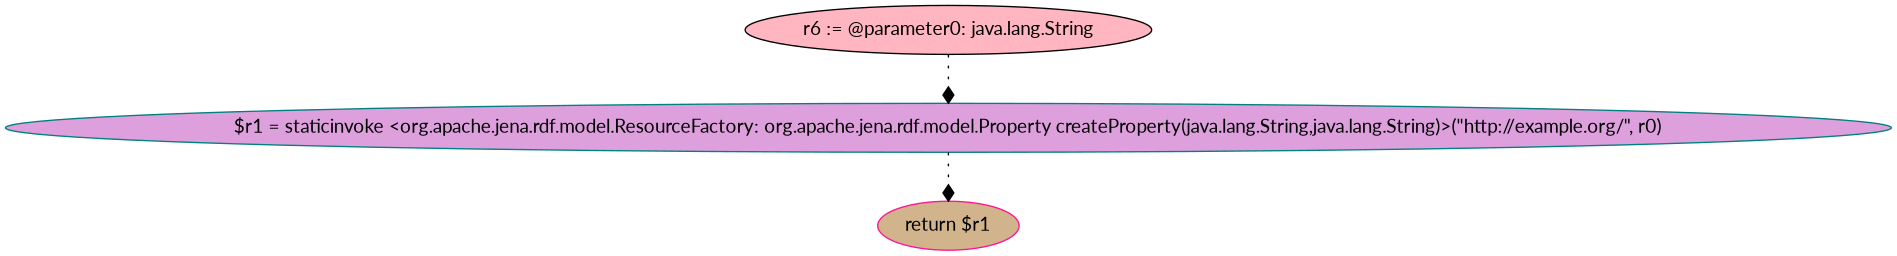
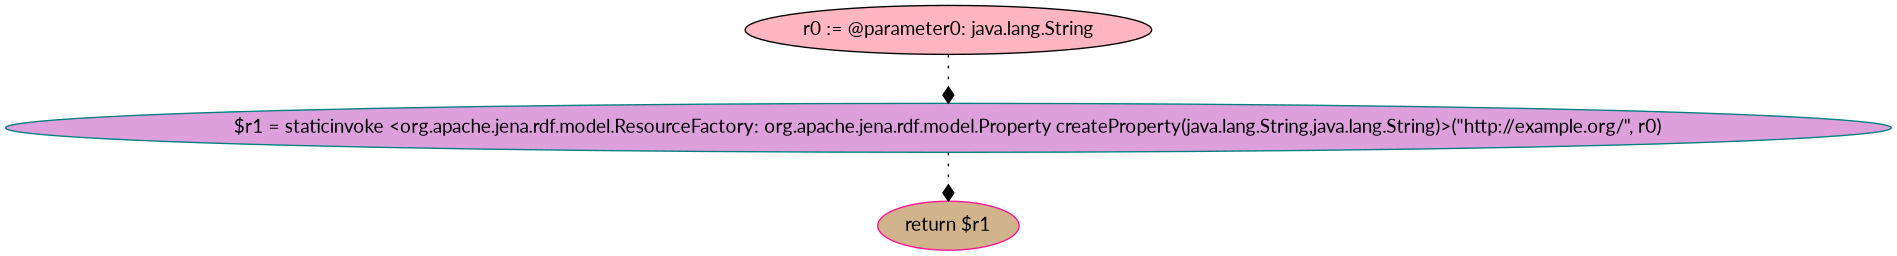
node "r6 := @parameter0: java.lang.String": label "r6 := @parameter0: java.lang.String" -> "r0 := @parameter0: java.lang.String"
